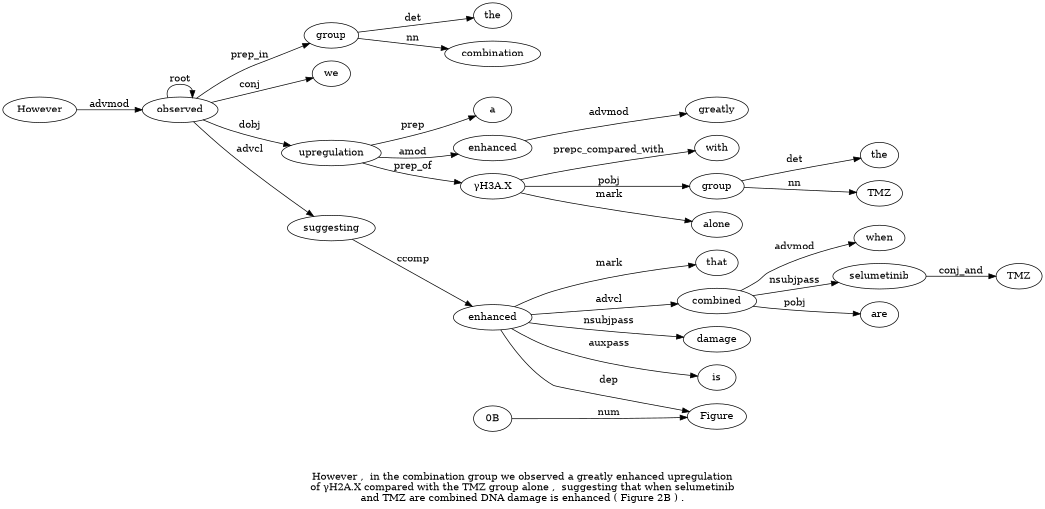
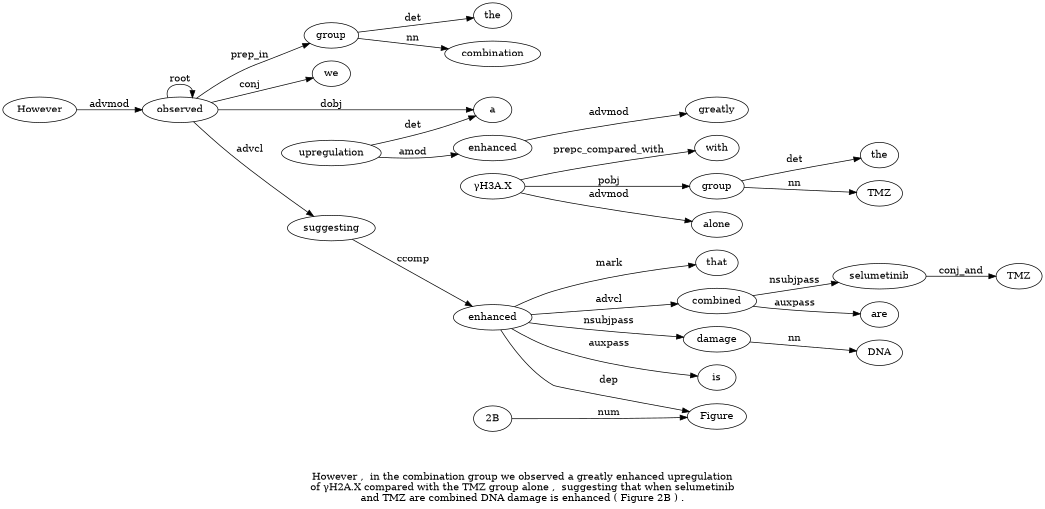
edge "upregulation" -> "a": label "prep" -> "det"
edge "observed" -> "upregulation": now "observed" -> "a"
edge "upregulation" -> "γH3A.X": removed, label "prep_of"
edge "γH3A.X" -> "alone": label "mark" -> "advmod"
node "when": removed
edge "combined" -> "are": label "pobj" -> "auxpass"
node "DNA": added
node "0B": label "0B" -> "2B"
